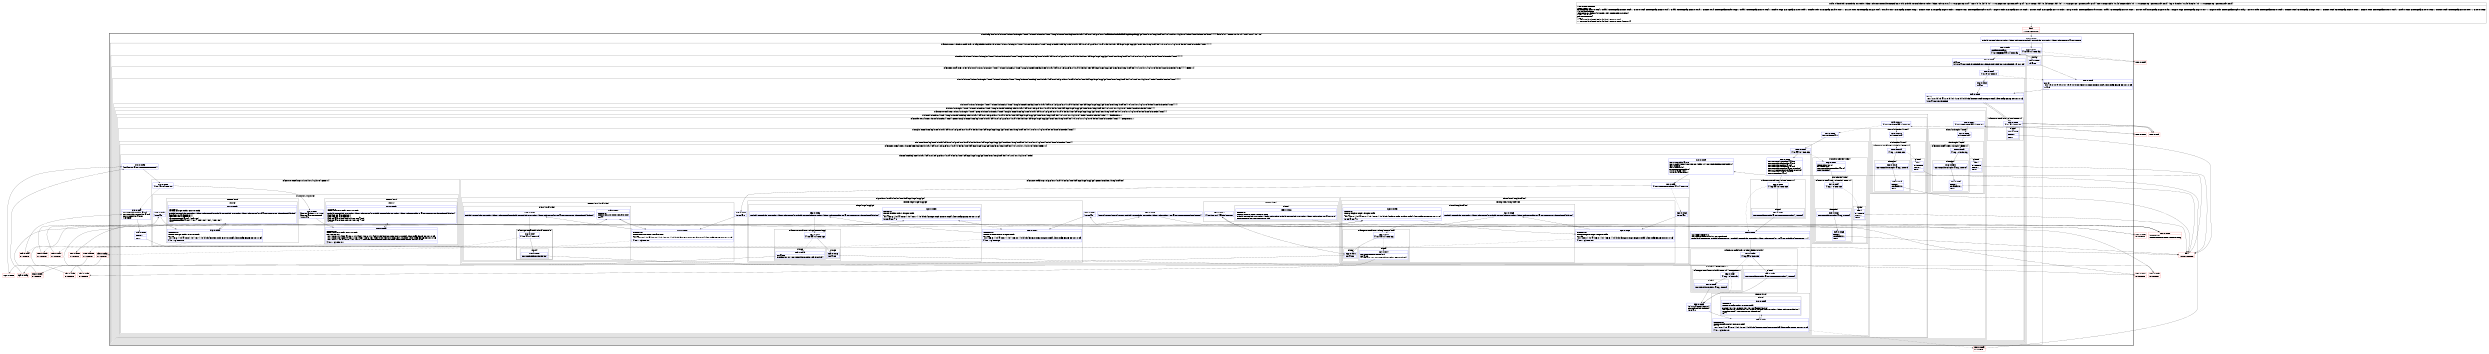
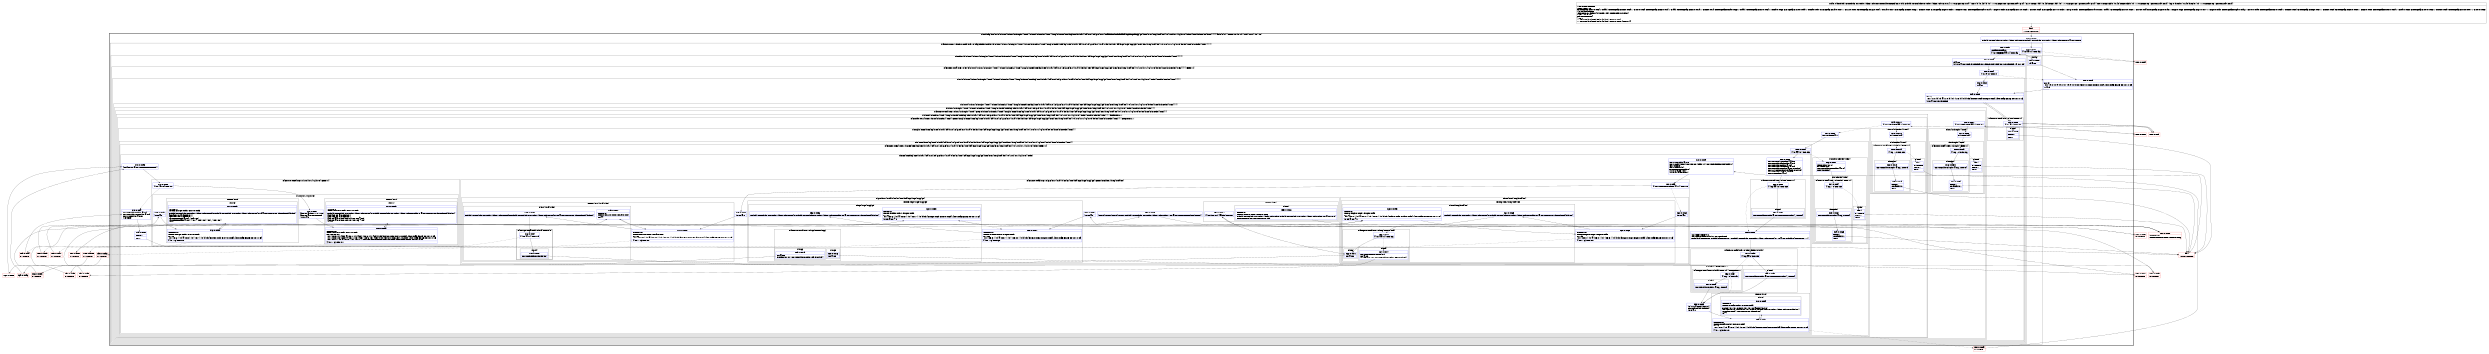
node "157: 0x0144": removed
